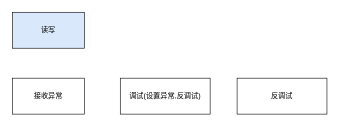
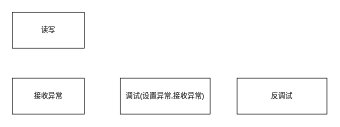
node "读写": fillcolor #dae8fc -> #ffffff
node "调试(设置异常,反调试)": label "调试(设置异常,反调试)" -> "调试(设置异常,接收异常)"
